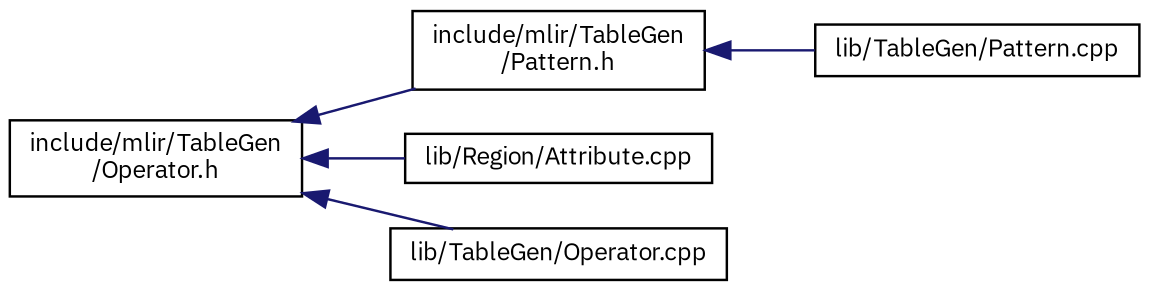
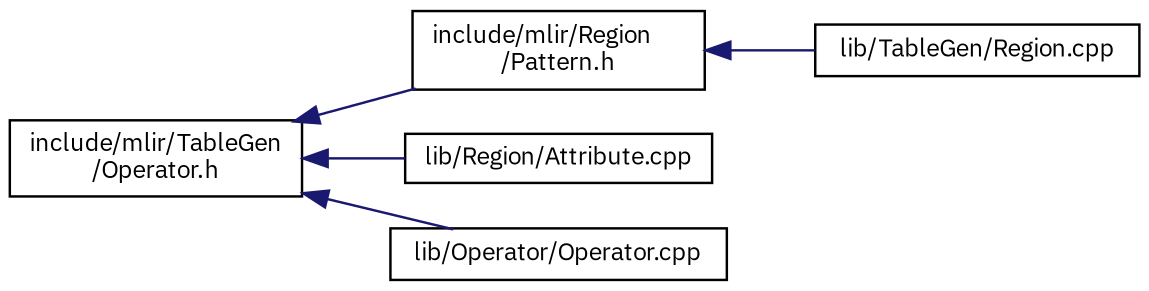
node "include/mlir/TableGen /Pattern.h": label "include/mlir/TableGen /Pattern.h" -> "include/mlir/Region /Pattern.h"
node "lib/TableGen/Pattern.cpp": label "lib/TableGen/Pattern.cpp" -> "lib/TableGen/Region.cpp"
node "lib/TableGen/Operator.cpp": label "lib/TableGen/Operator.cpp" -> "lib/Operator/Operator.cpp"
